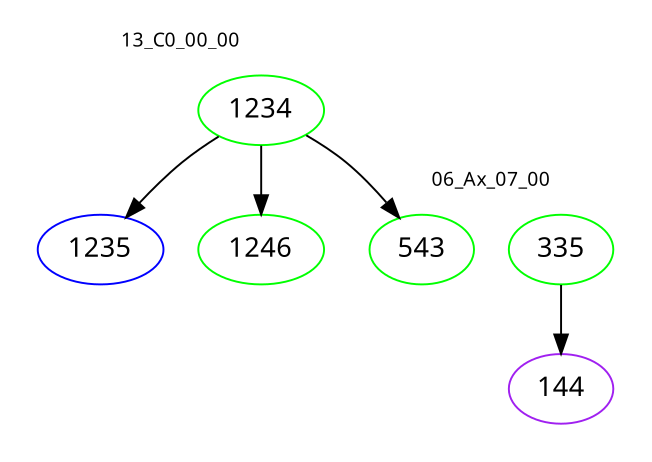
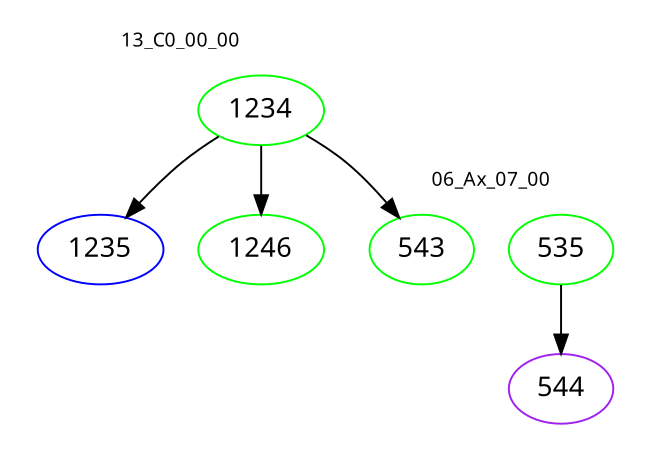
node "335": label "335" -> "535"
node "144": label "144" -> "544"
